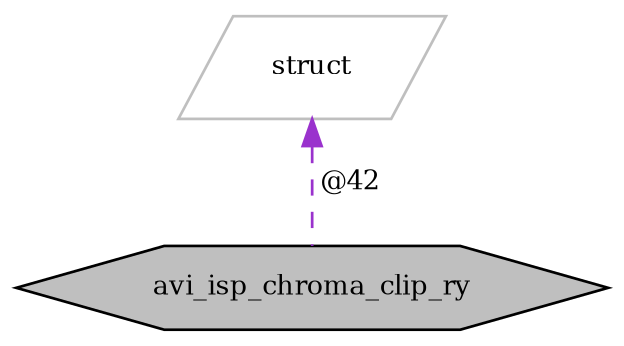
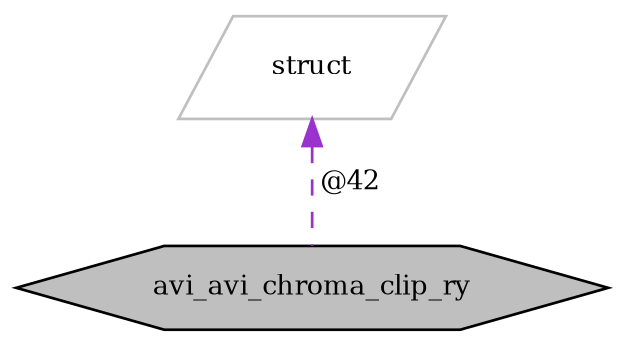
node "avi_isp_chroma_clip_ry": label "avi_isp_chroma_clip_ry" -> "avi_avi_chroma_clip_ry"
